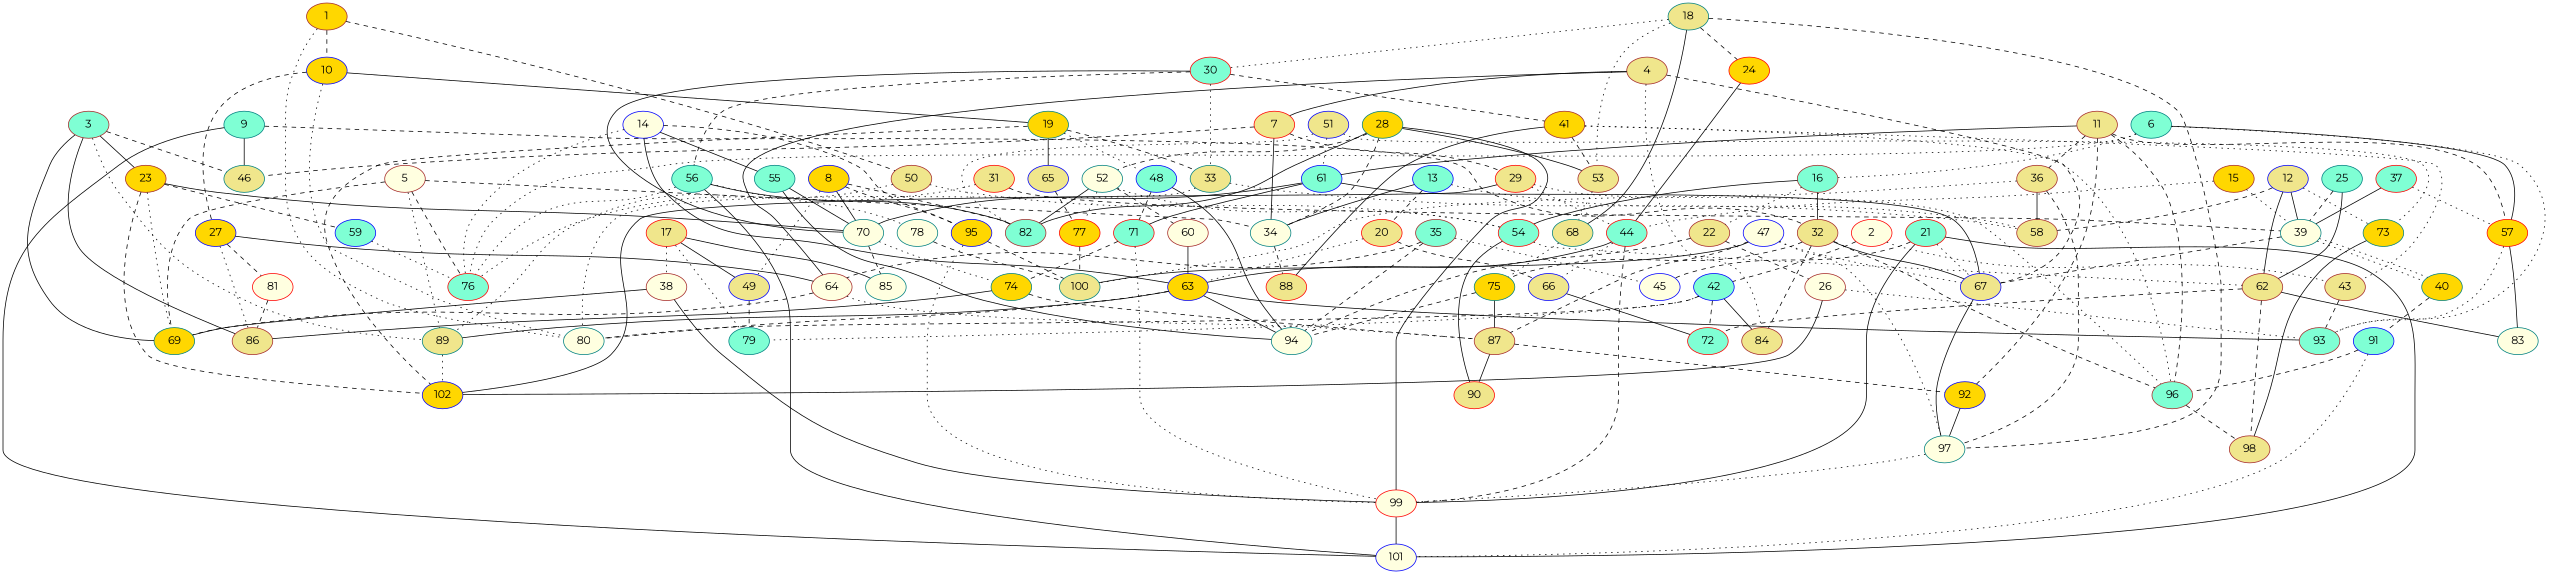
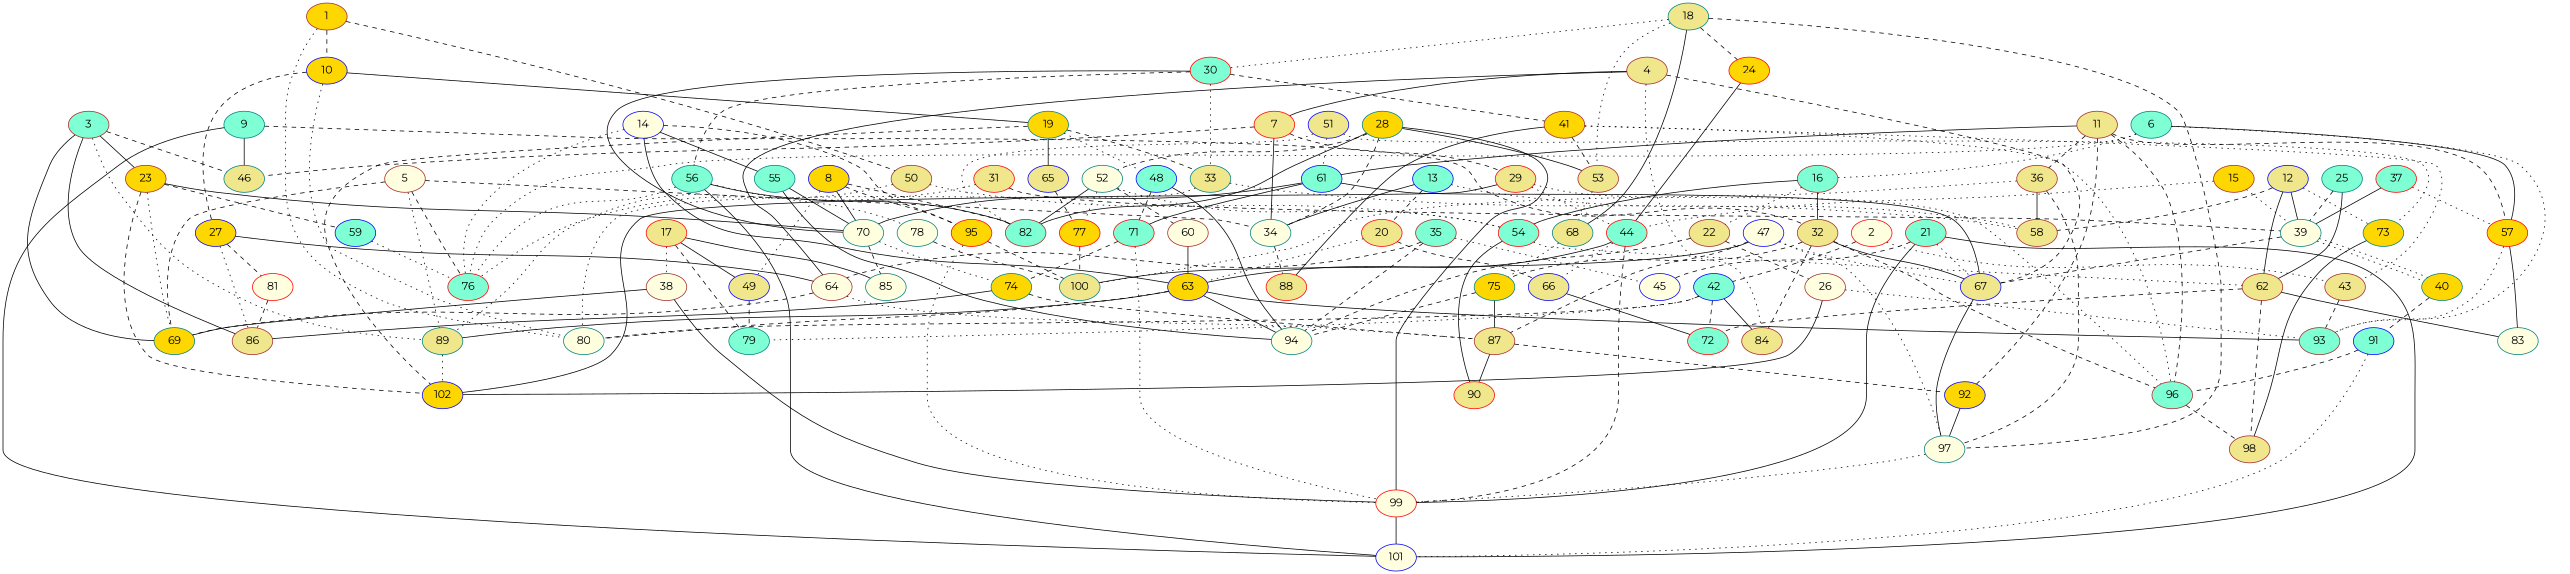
node "95": color blue -> red
edge "17" -- "79": style dotted -> dashed
